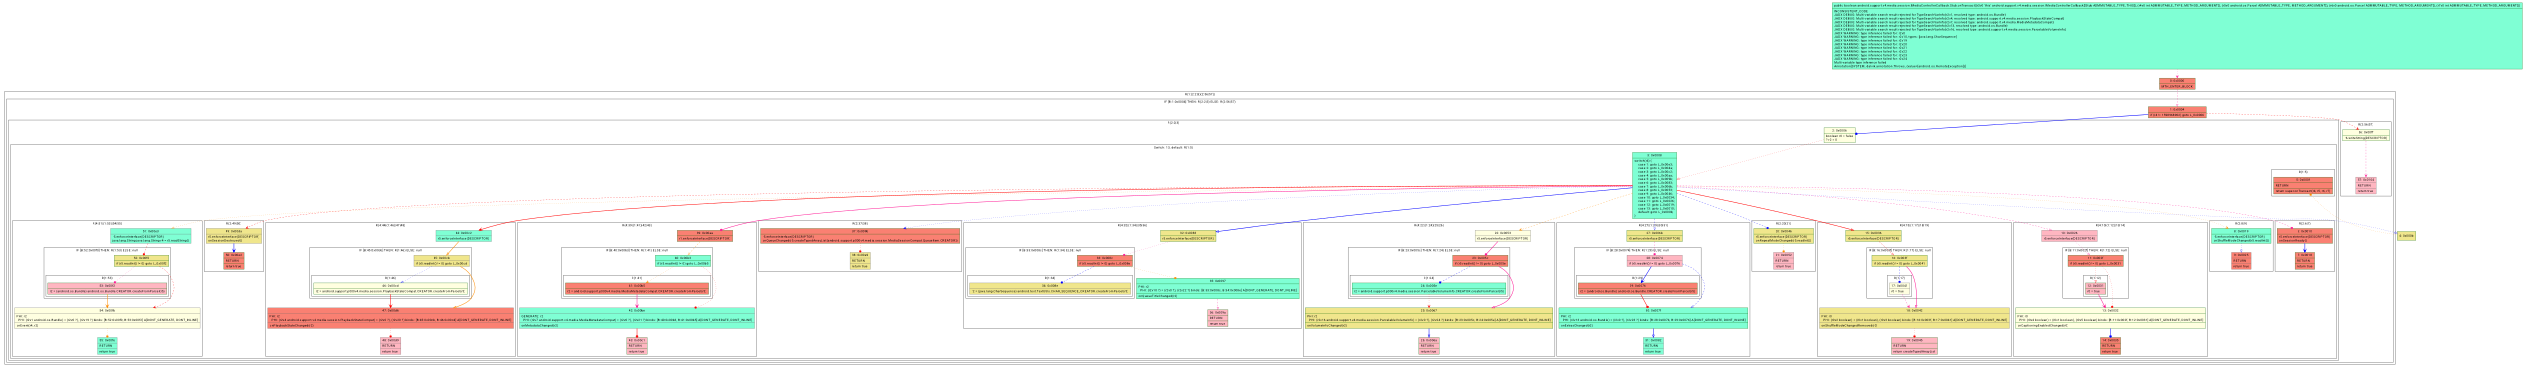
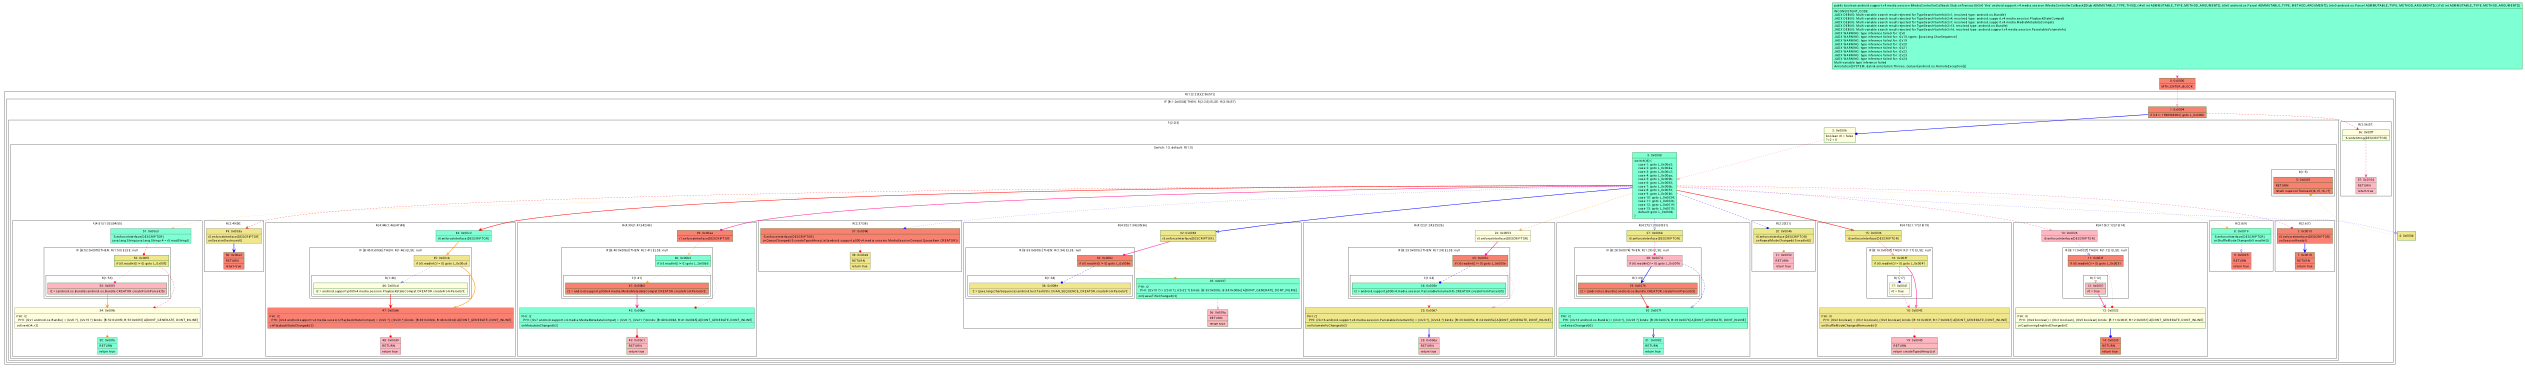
edge "10: 0x0026" -> "11: 0x002f": color deeppink -> blue
edge "32: 0x0083" -> "33: 0x008c": style dotted -> bold
edge "23: 0x005c" -> "25: 0x0067": style bold -> dotted
node "42: 0x00be": text "GENERATE: r2" -> "PHI: r2"
